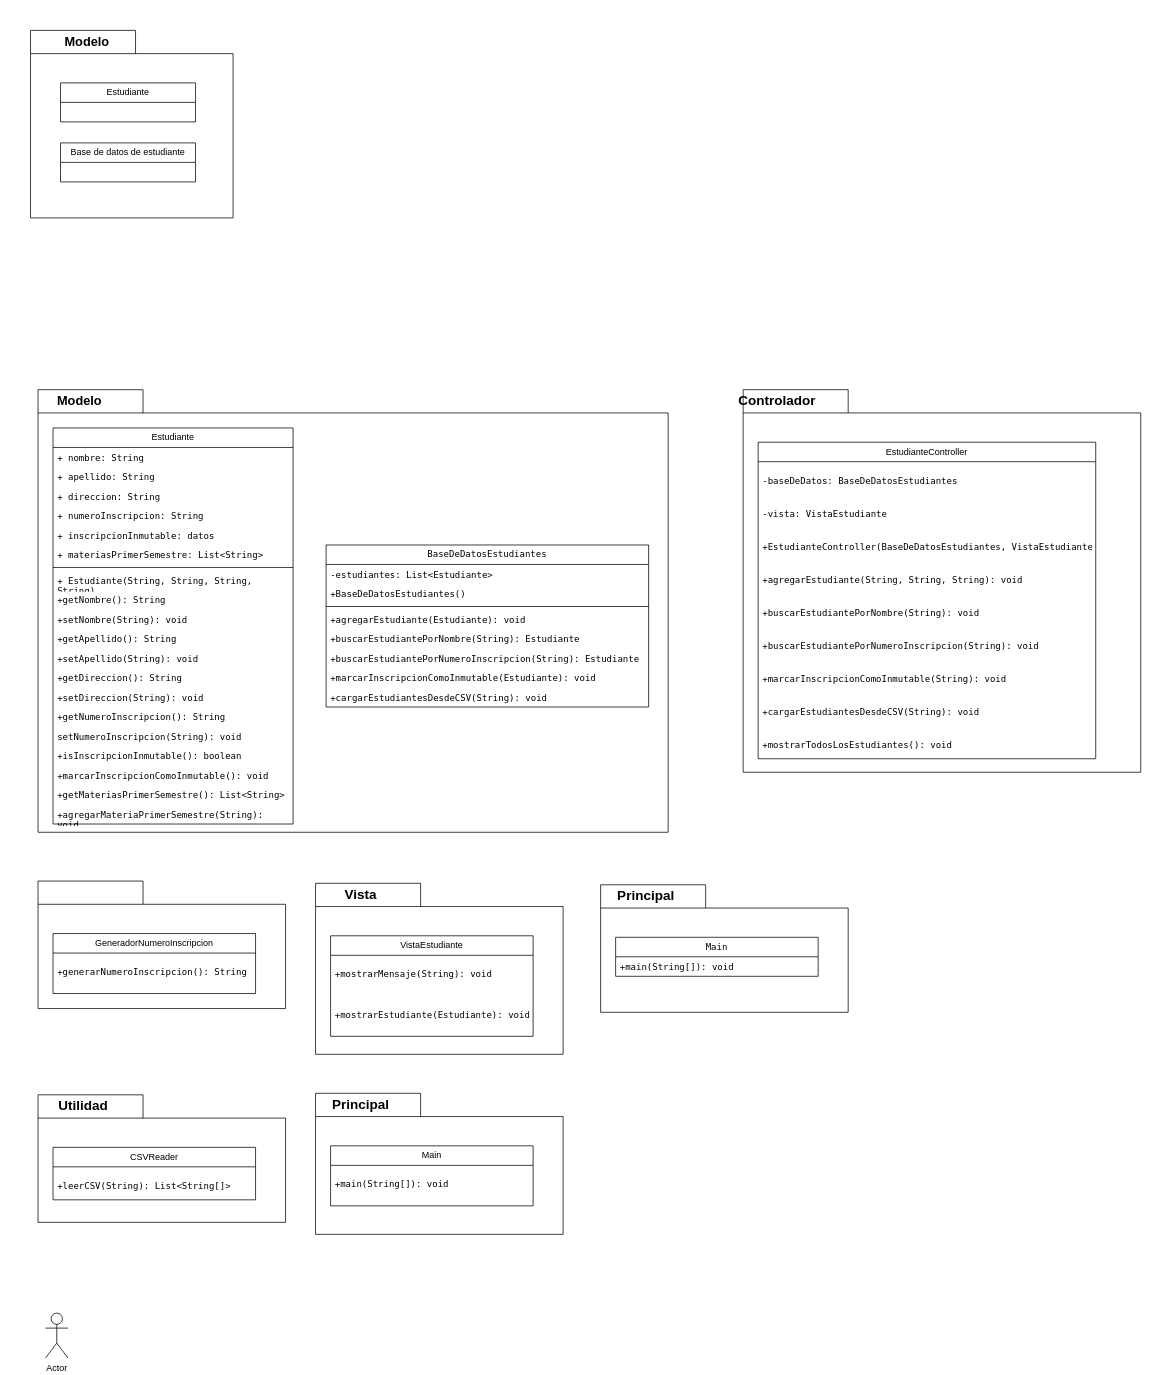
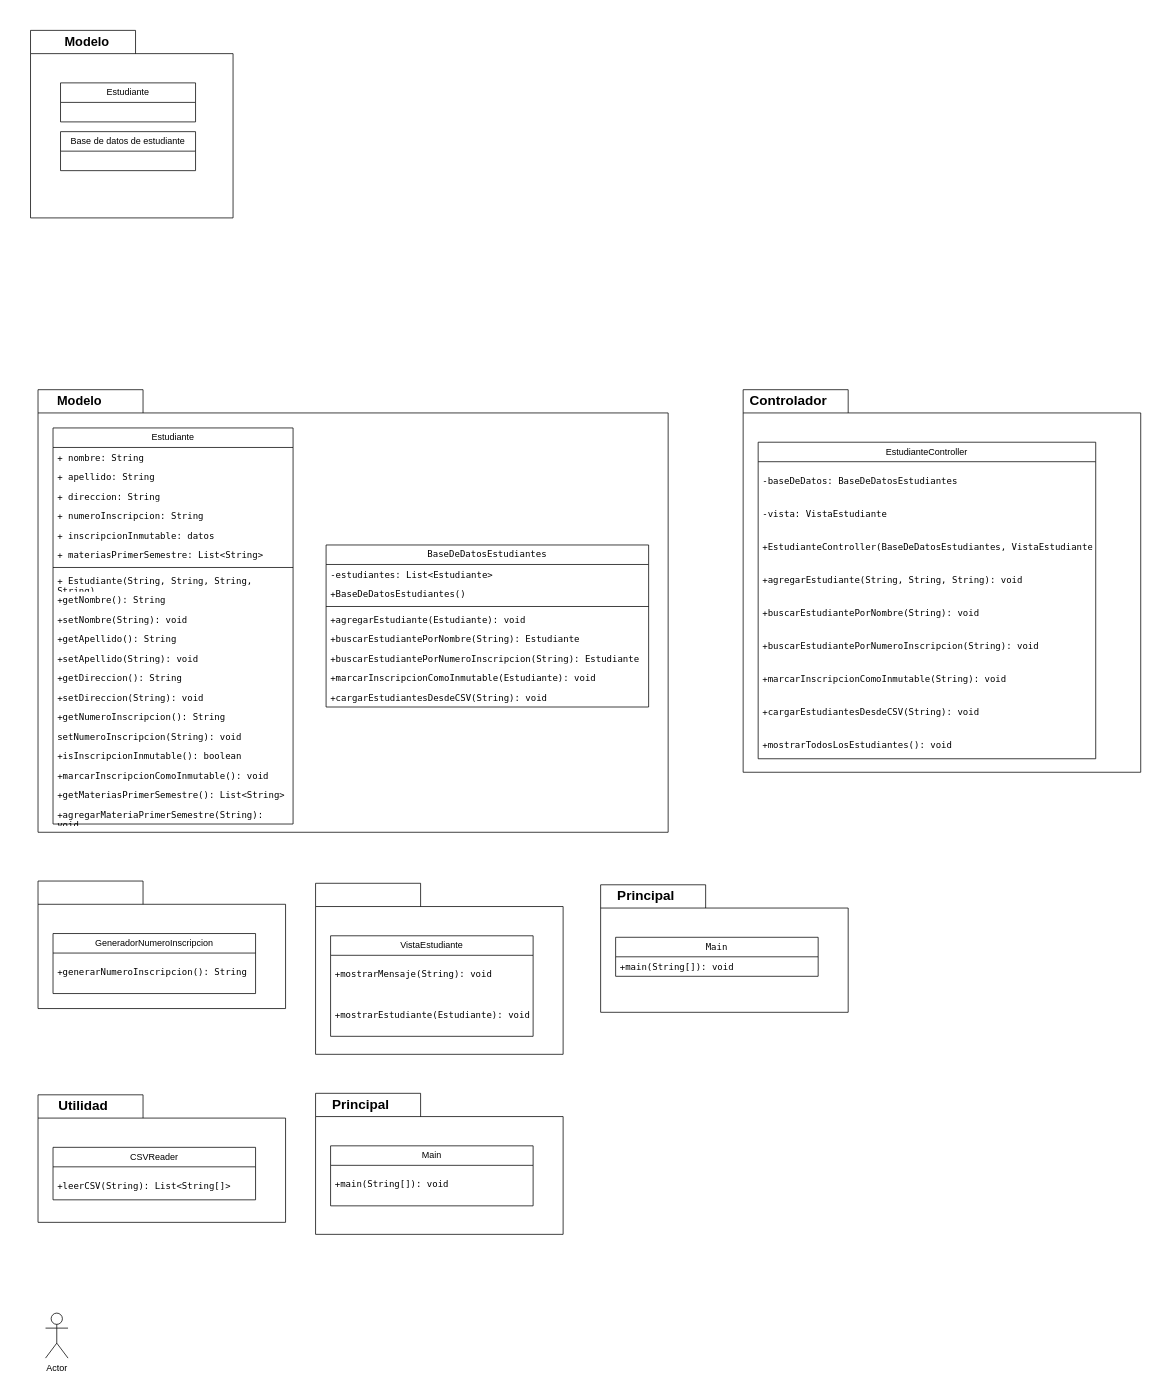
node "Base de datos de estudiante": moved (128, 162) -> (128, 151)
node "Controlador": moved (777, 401) -> (788, 401)
node "Vista": removed
